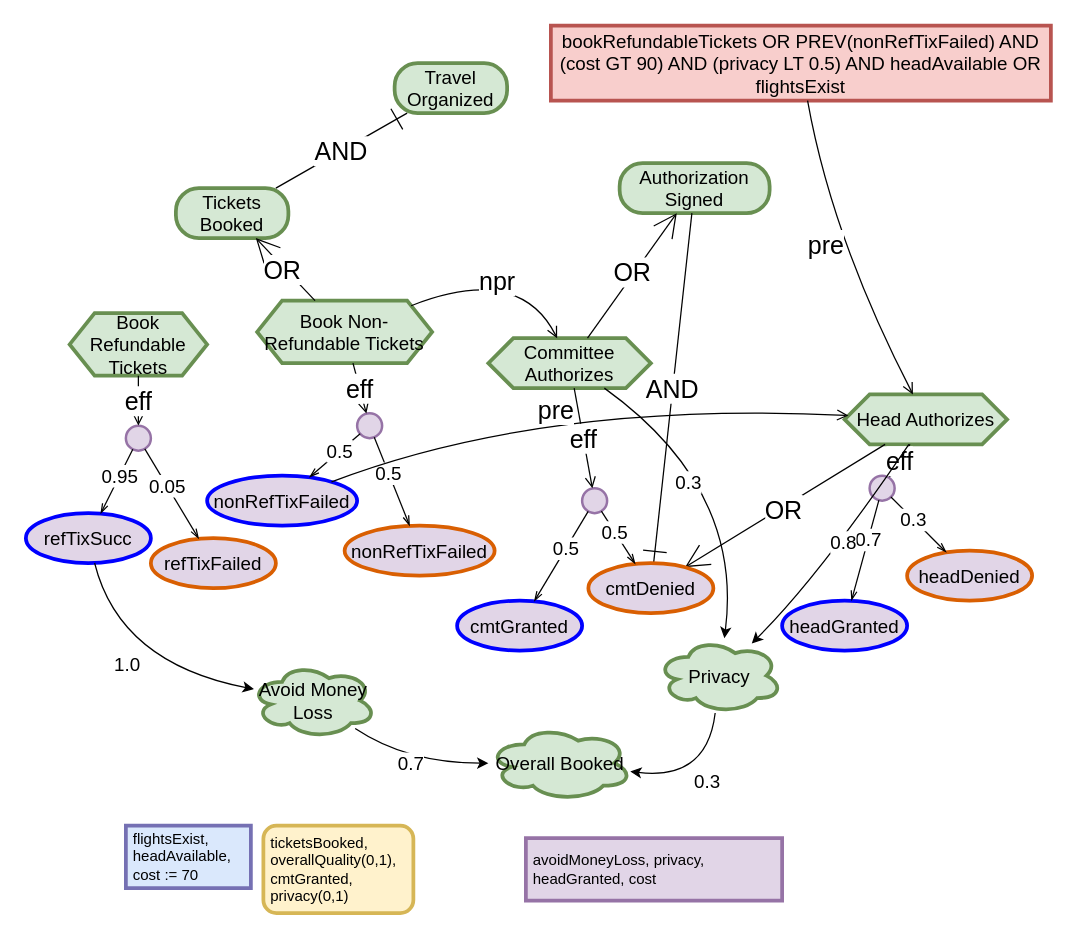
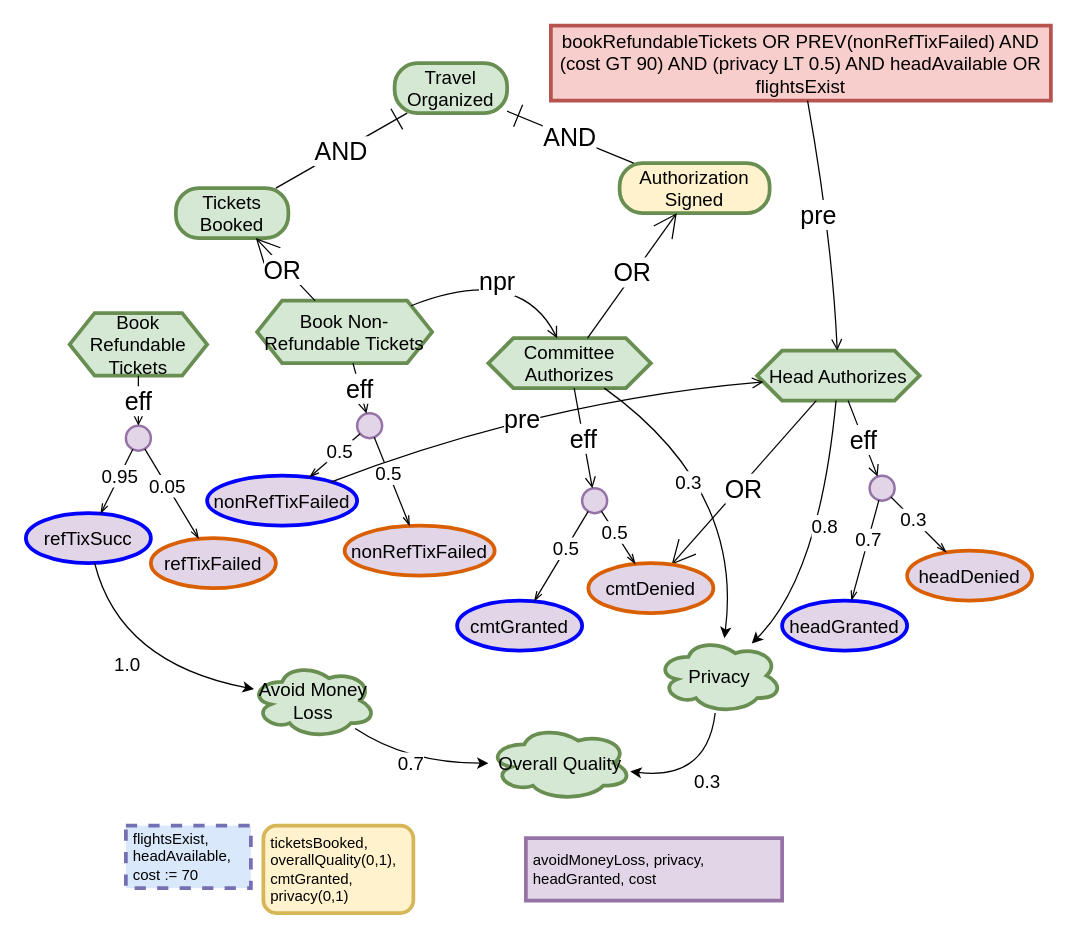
node "Authorization Signed": fillcolor #d5e8d4 -> #fff2cc
edge "Authorization Signed" -> "cmtDenied": now "Authorization Signed" -> "Travel Organized"
node "Head Authorizes": moved (926, 419) -> (838, 376)
node "Overall Booked": label "Overall Booked" -> "Overall Quality"
node "flightsExist, headAvailable, cost := 70": style solid -> dashed
